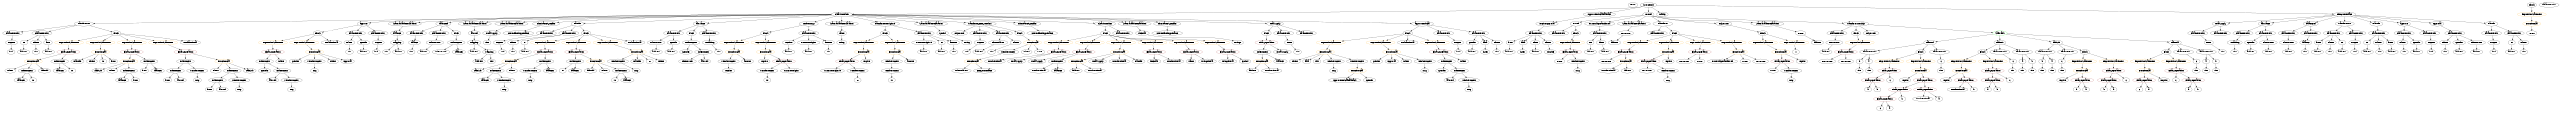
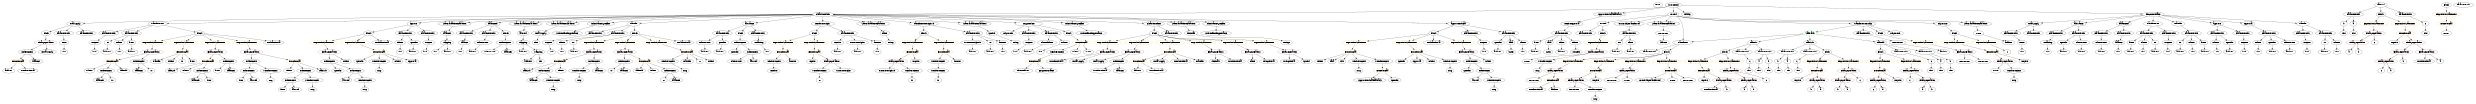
node "sendto_msg1": label "sendto_msg1" -> "sendto_txorigin1"
node "transferAnyERC20Token": label "transferAnyERC20Token" -> "msg20Token"
edge "SafeMath" -> "safeMul": now "SafeMath" -> "transferTo"
